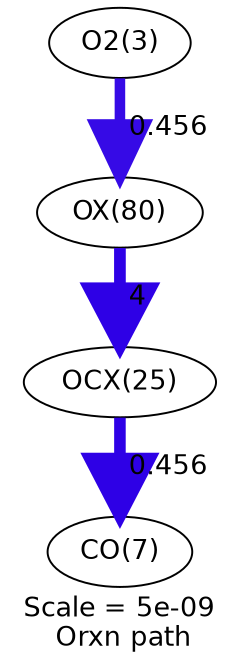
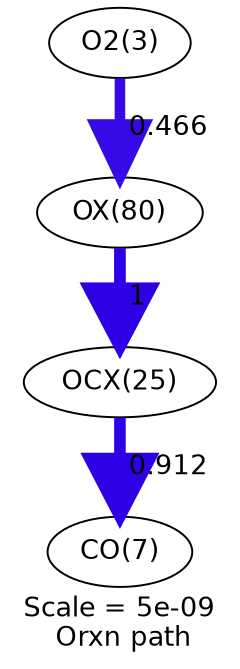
edge "O2(3)" -> "OX(80)": label " 0.456" -> " 0.466"
edge "OX(80)" -> "OCX(25)": label " 4" -> " 1"
edge "OCX(25)" -> "CO(7)": label " 0.456" -> " 0.912"
